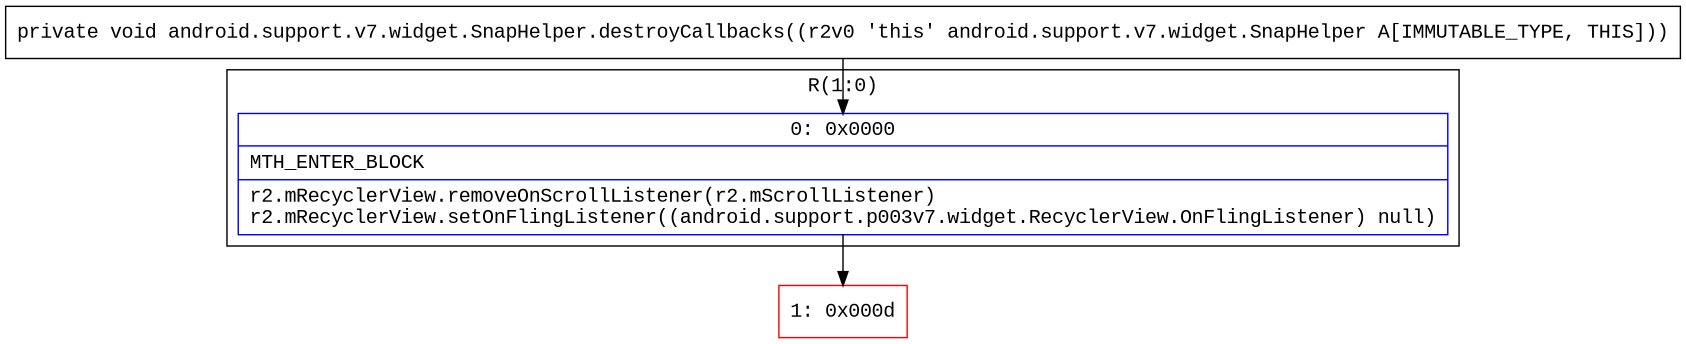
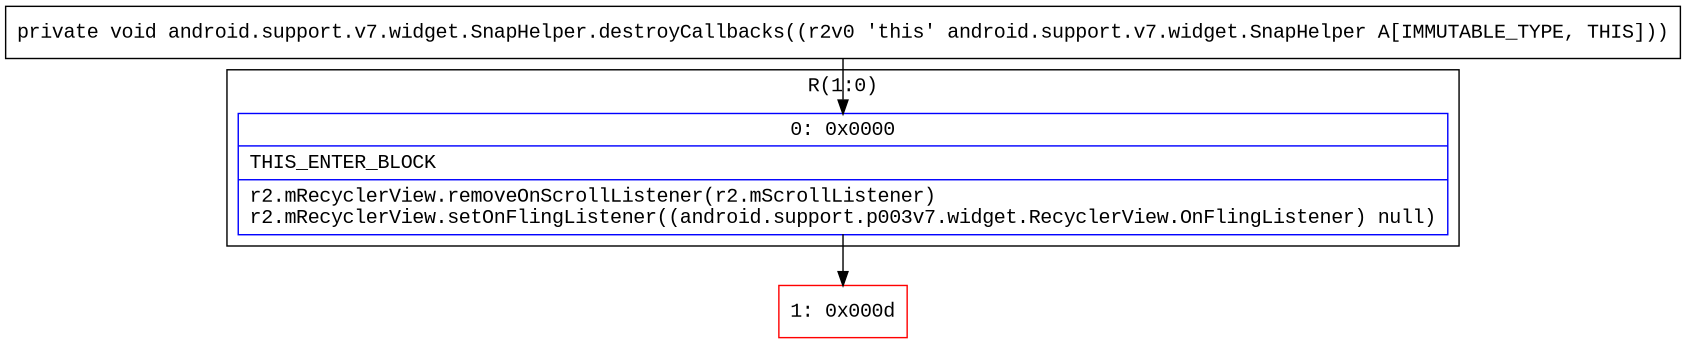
node "0: 0x0000": text "MTH_ENTER_BLOCK" -> "THIS_ENTER_BLOCK"
